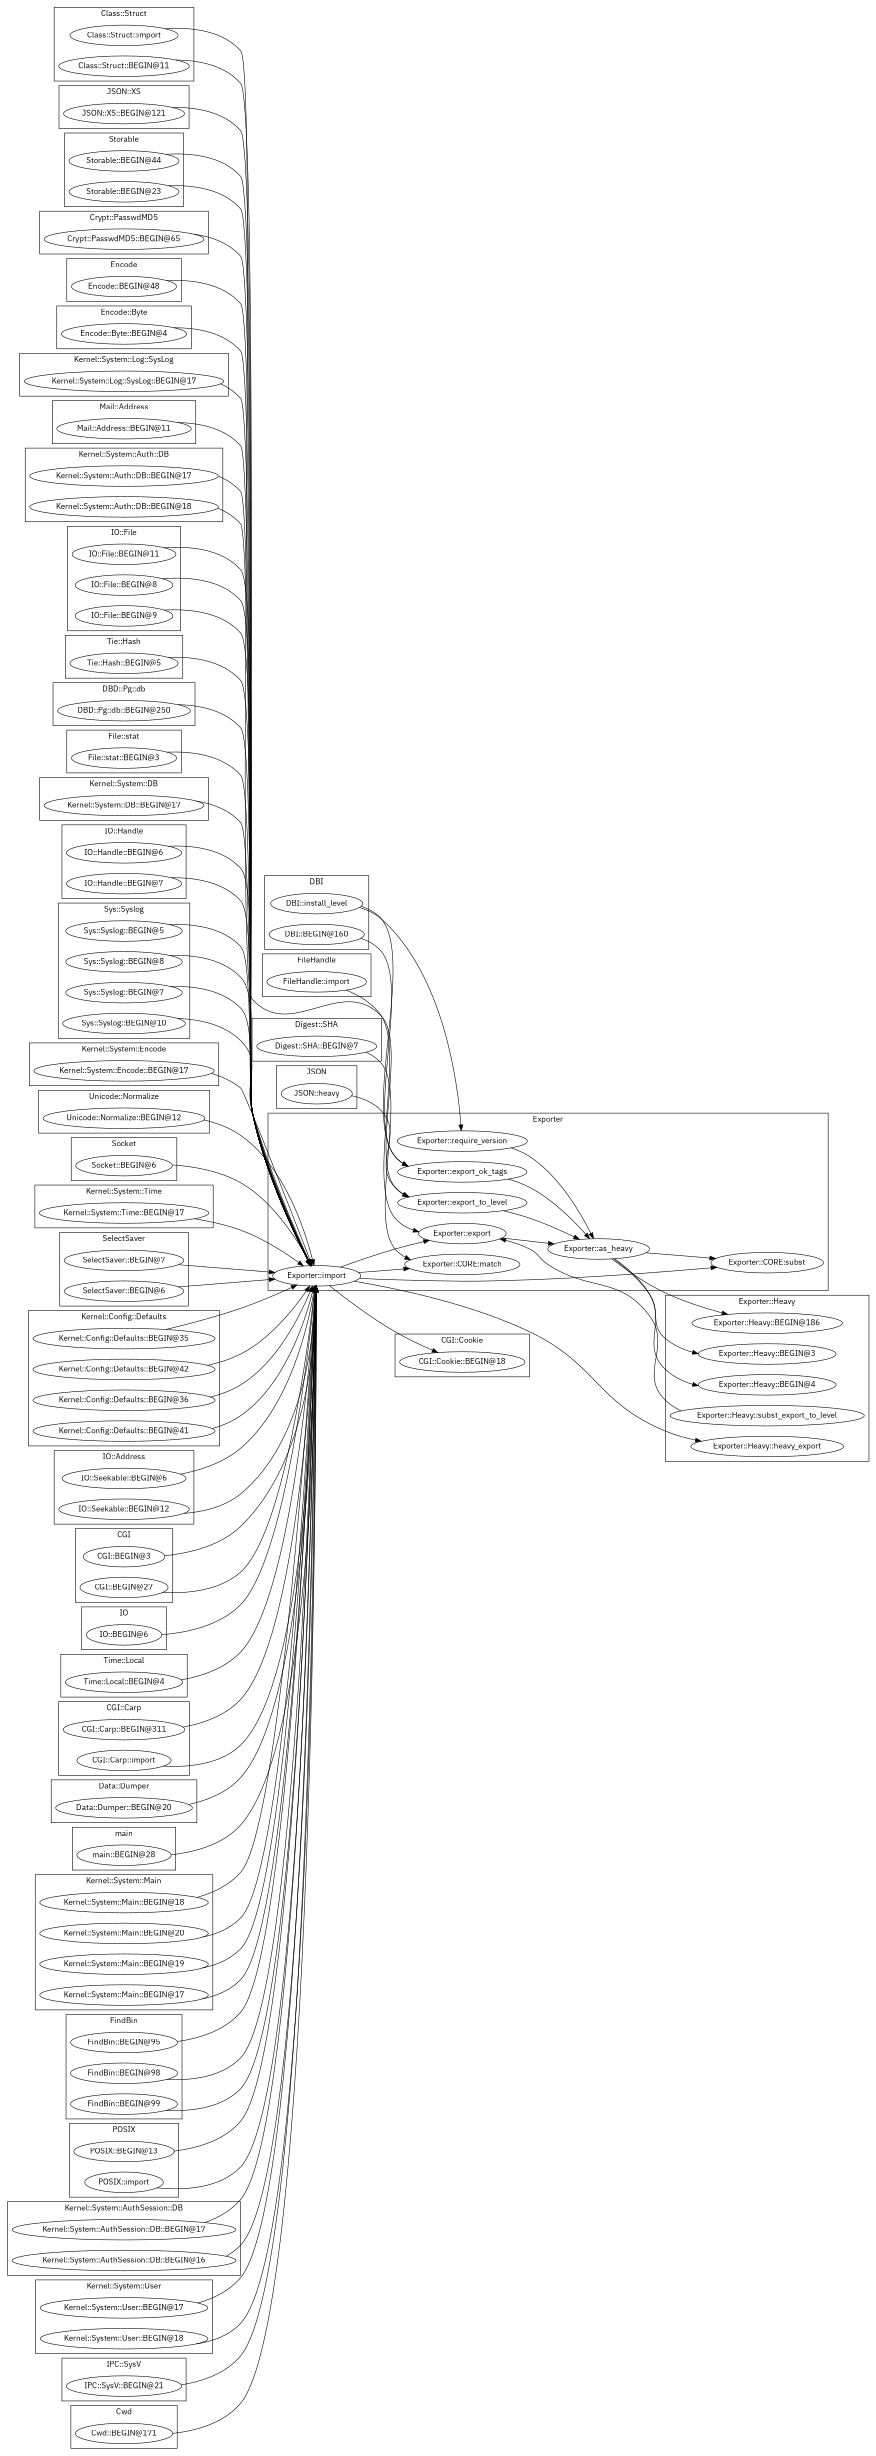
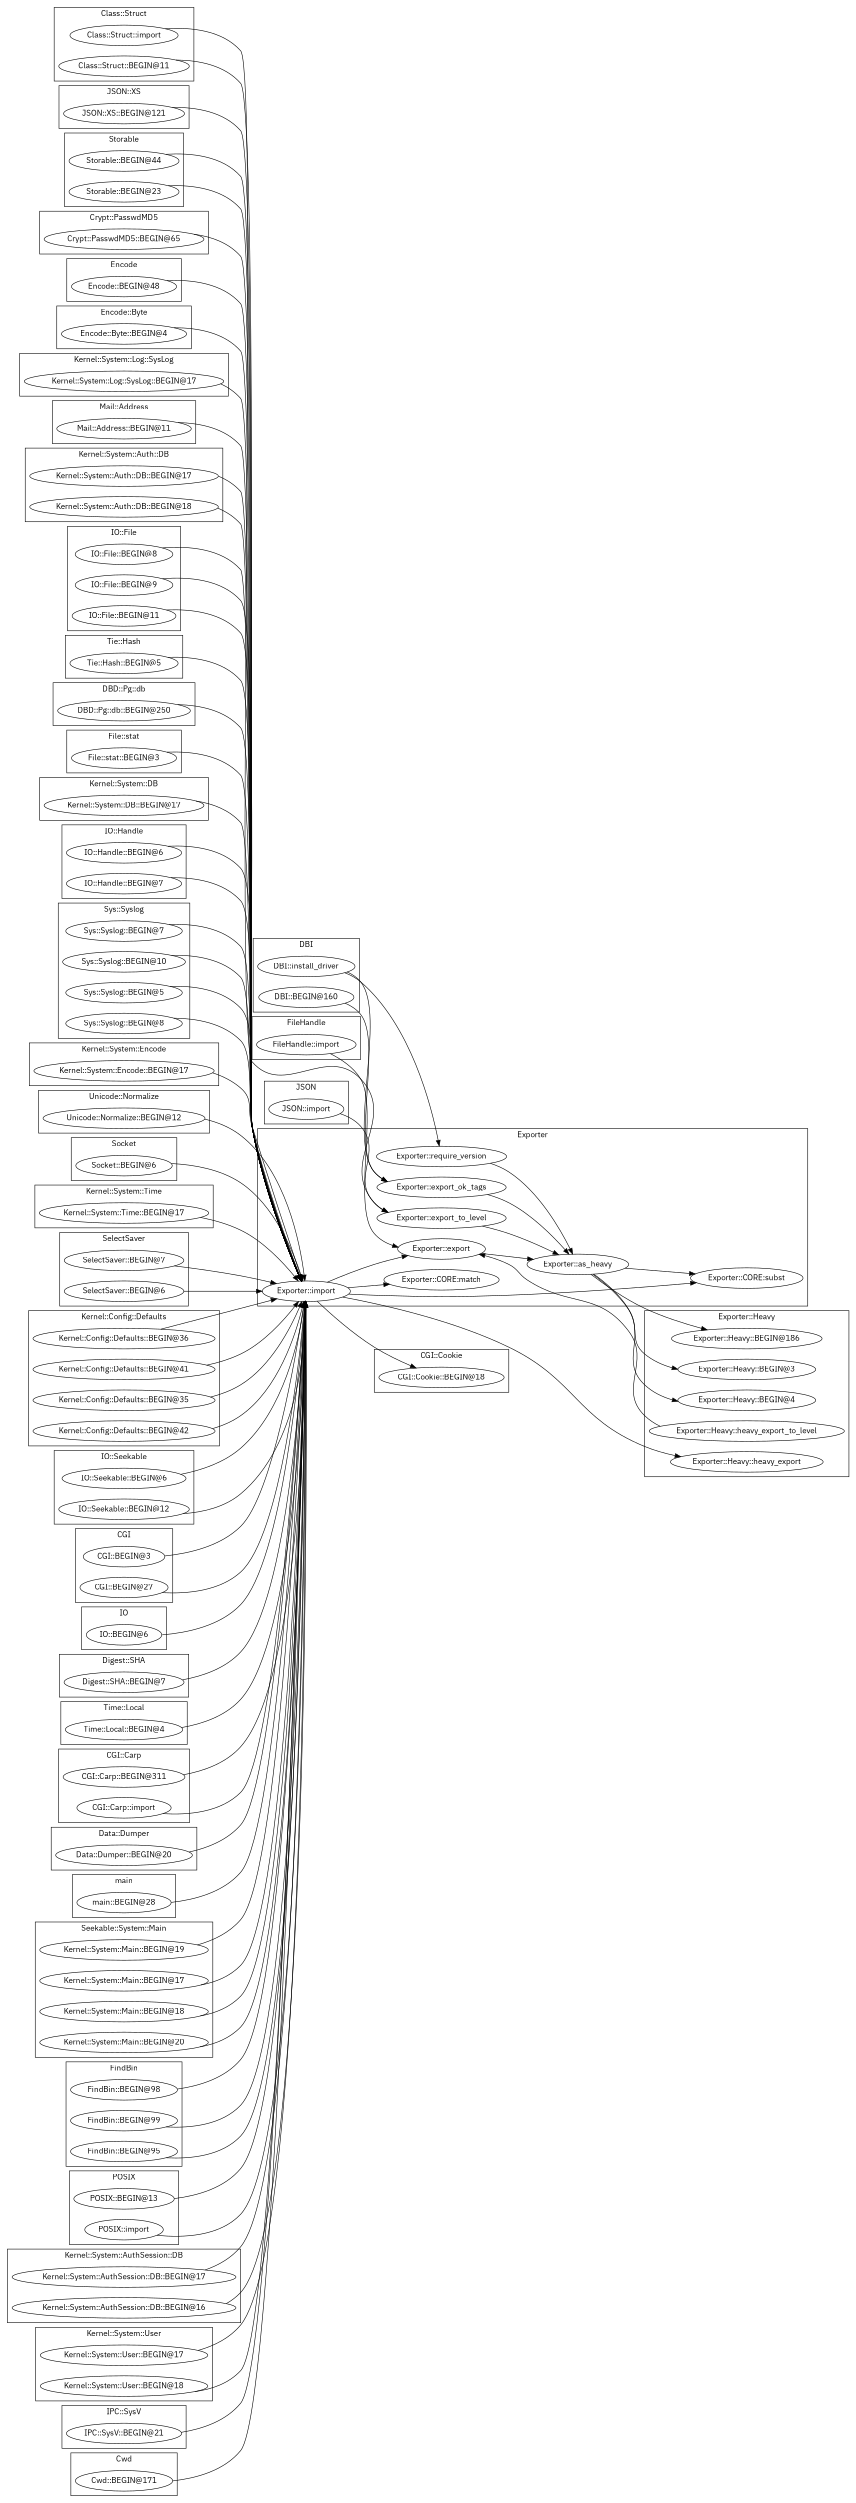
node "DBI::install_level": label "DBI::install_level" -> "DBI::install_driver"
node "JSON::heavy": label "JSON::heavy" -> "JSON::import"
edge "Digest::SHA::BEGIN@7" -> "Exporter::CORE:match": now "Digest::SHA::BEGIN@7" -> "Exporter::import"
node "Exporter::Heavy::subst_export_to_level": label "Exporter::Heavy::subst_export_to_level" -> "Exporter::Heavy::heavy_export_to_level"
cluster "IO::Address": label "IO::Address" -> "IO::Seekable"
cluster "Kernel::System::Main": label "Kernel::System::Main" -> "Seekable::System::Main"
